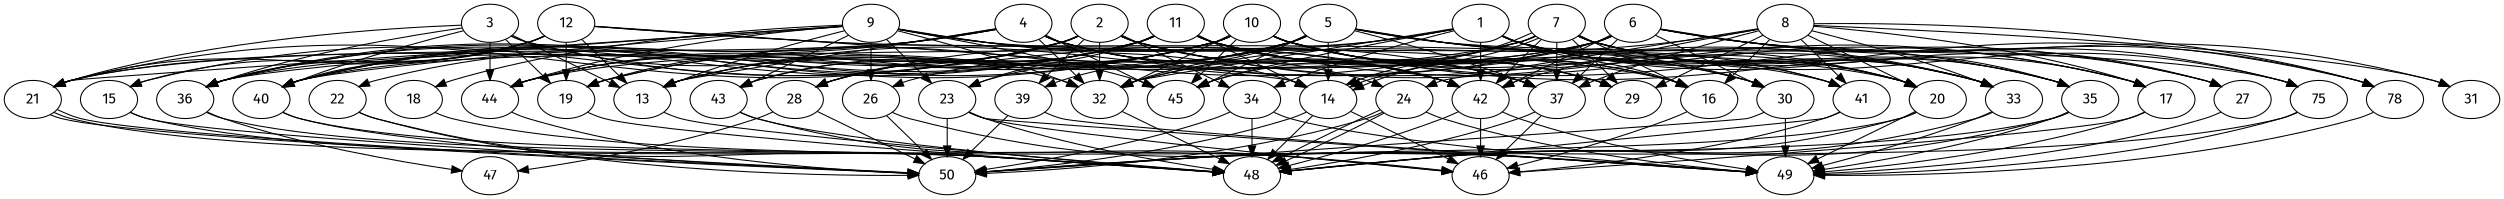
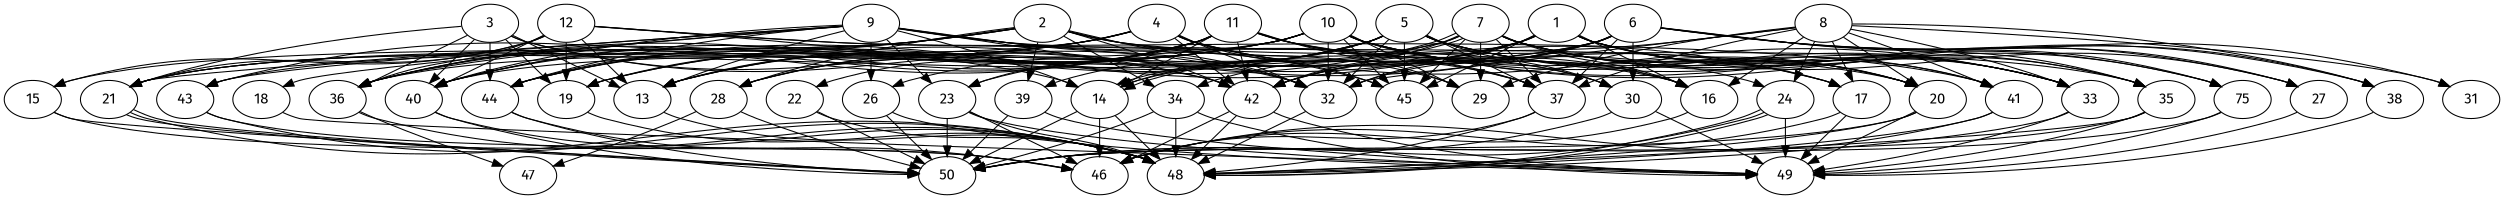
node "78": label "78" -> "38"
edge "44" -> "46": added
